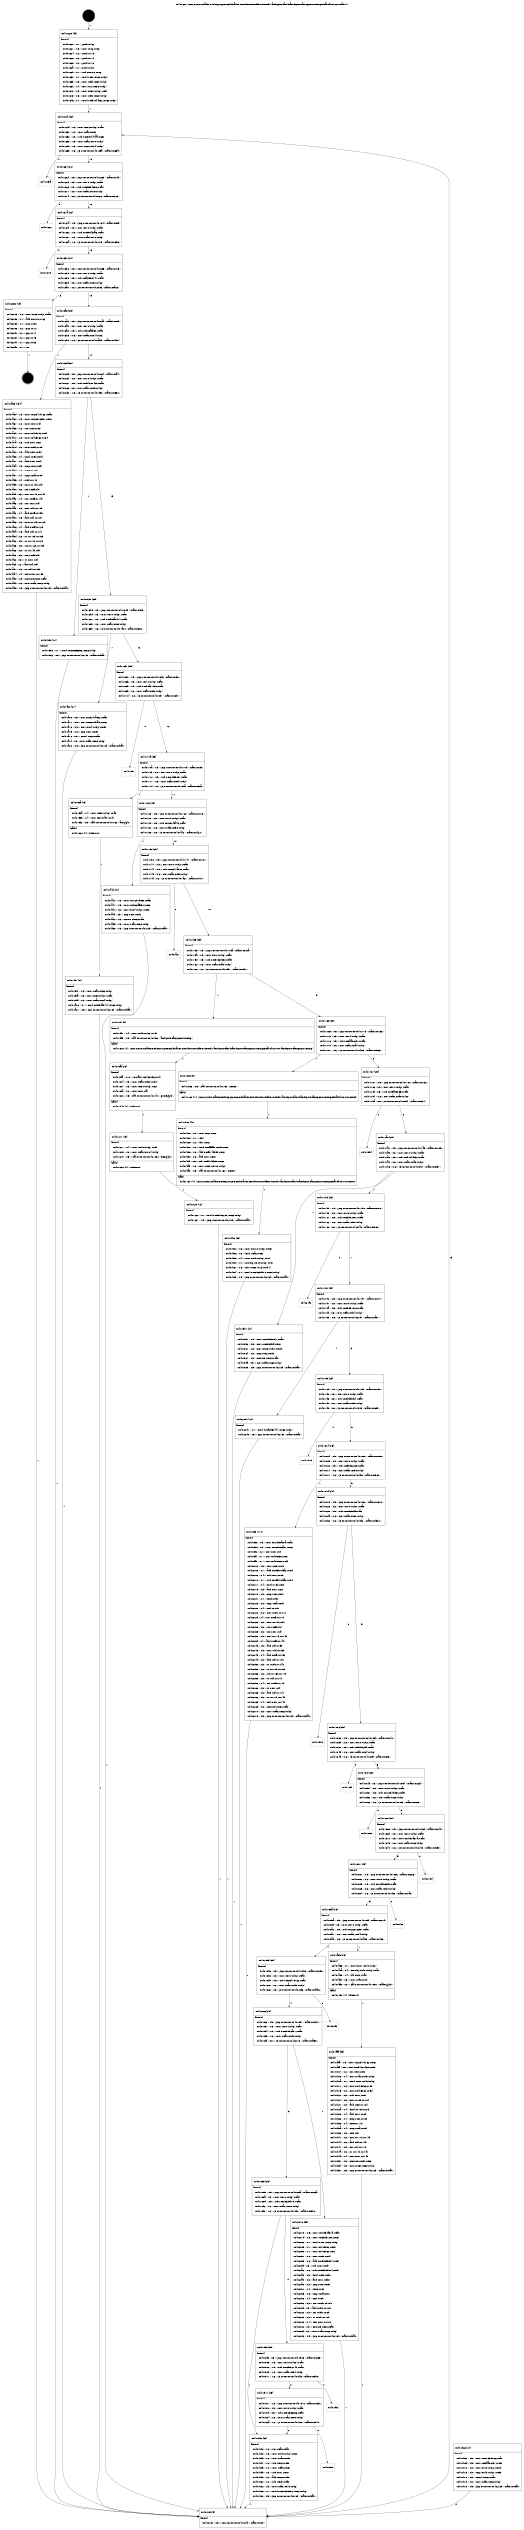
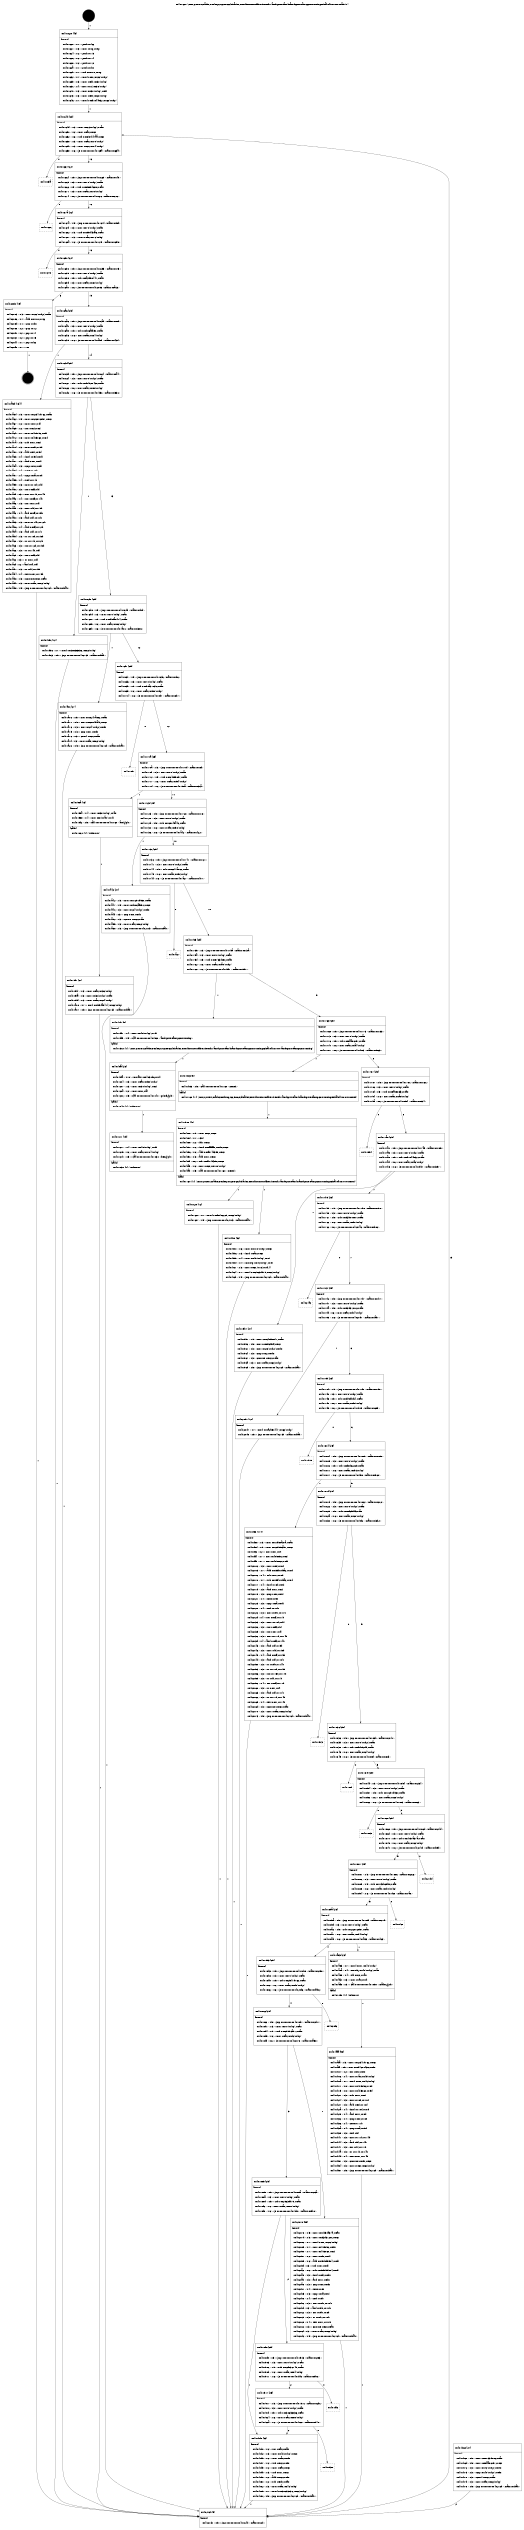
edge "0x401c11 [15]" -> "0x401c20 [12]": now "0x401b88 [40]" -> "0x401c20 [12]"
